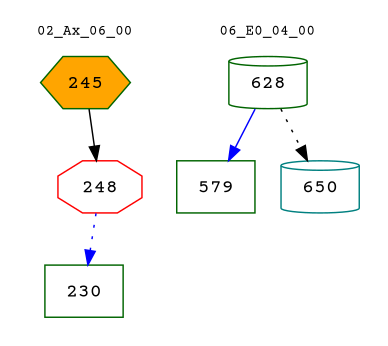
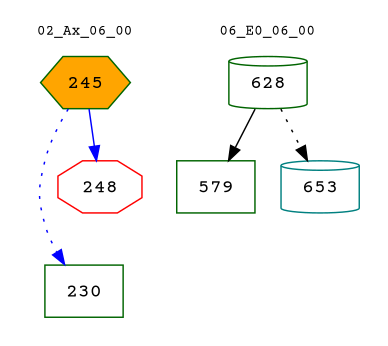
cluster "06_E0_04_00": label "06_E0_04_00" -> "06_E0_06_00"
edge "245" -> "248": color black -> blue
edge "628" -> "579": color blue -> black
node "650": label "650" -> "653"
edge "248" -> "230": now "245" -> "230"
